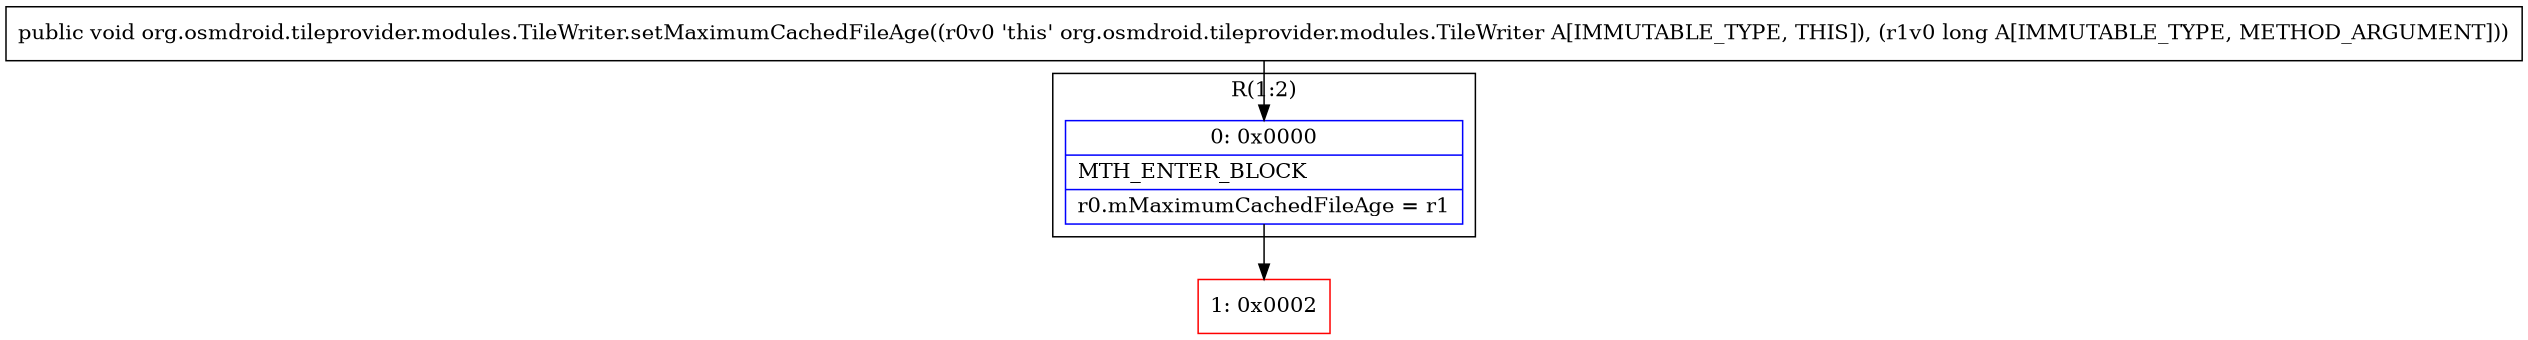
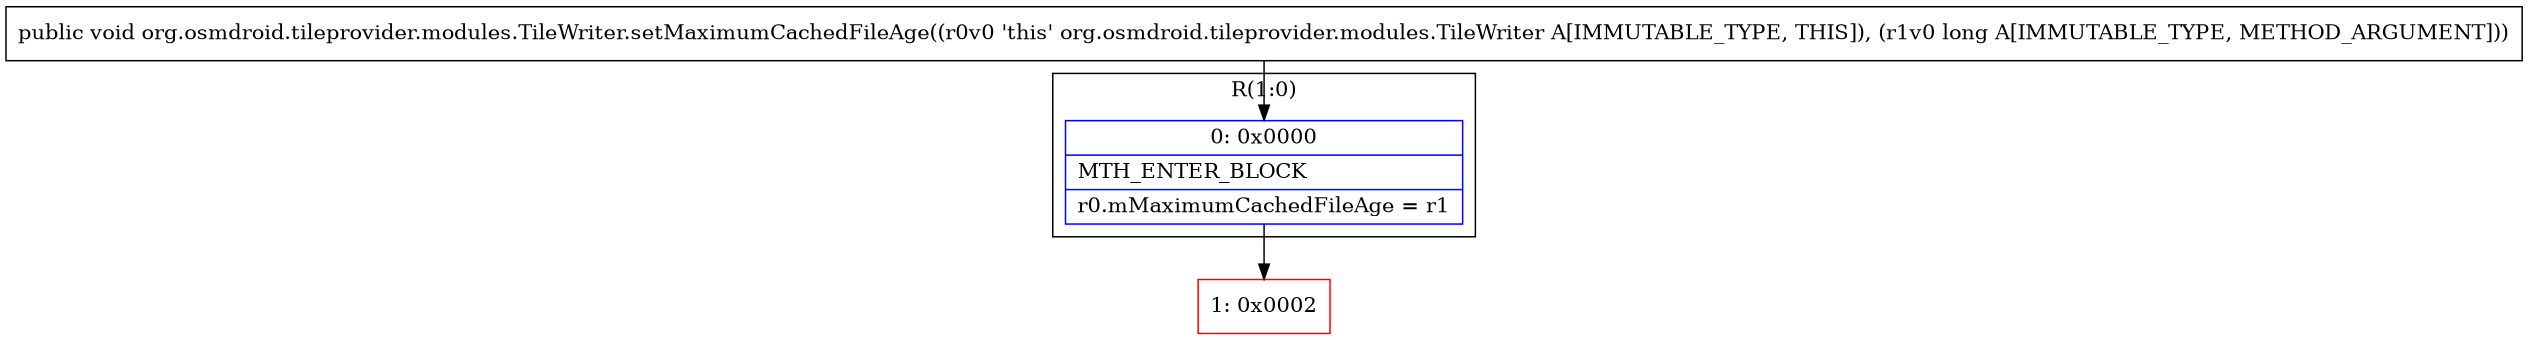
cluster "R(1:2)": label "R(1:2)" -> "R(1:0)"
